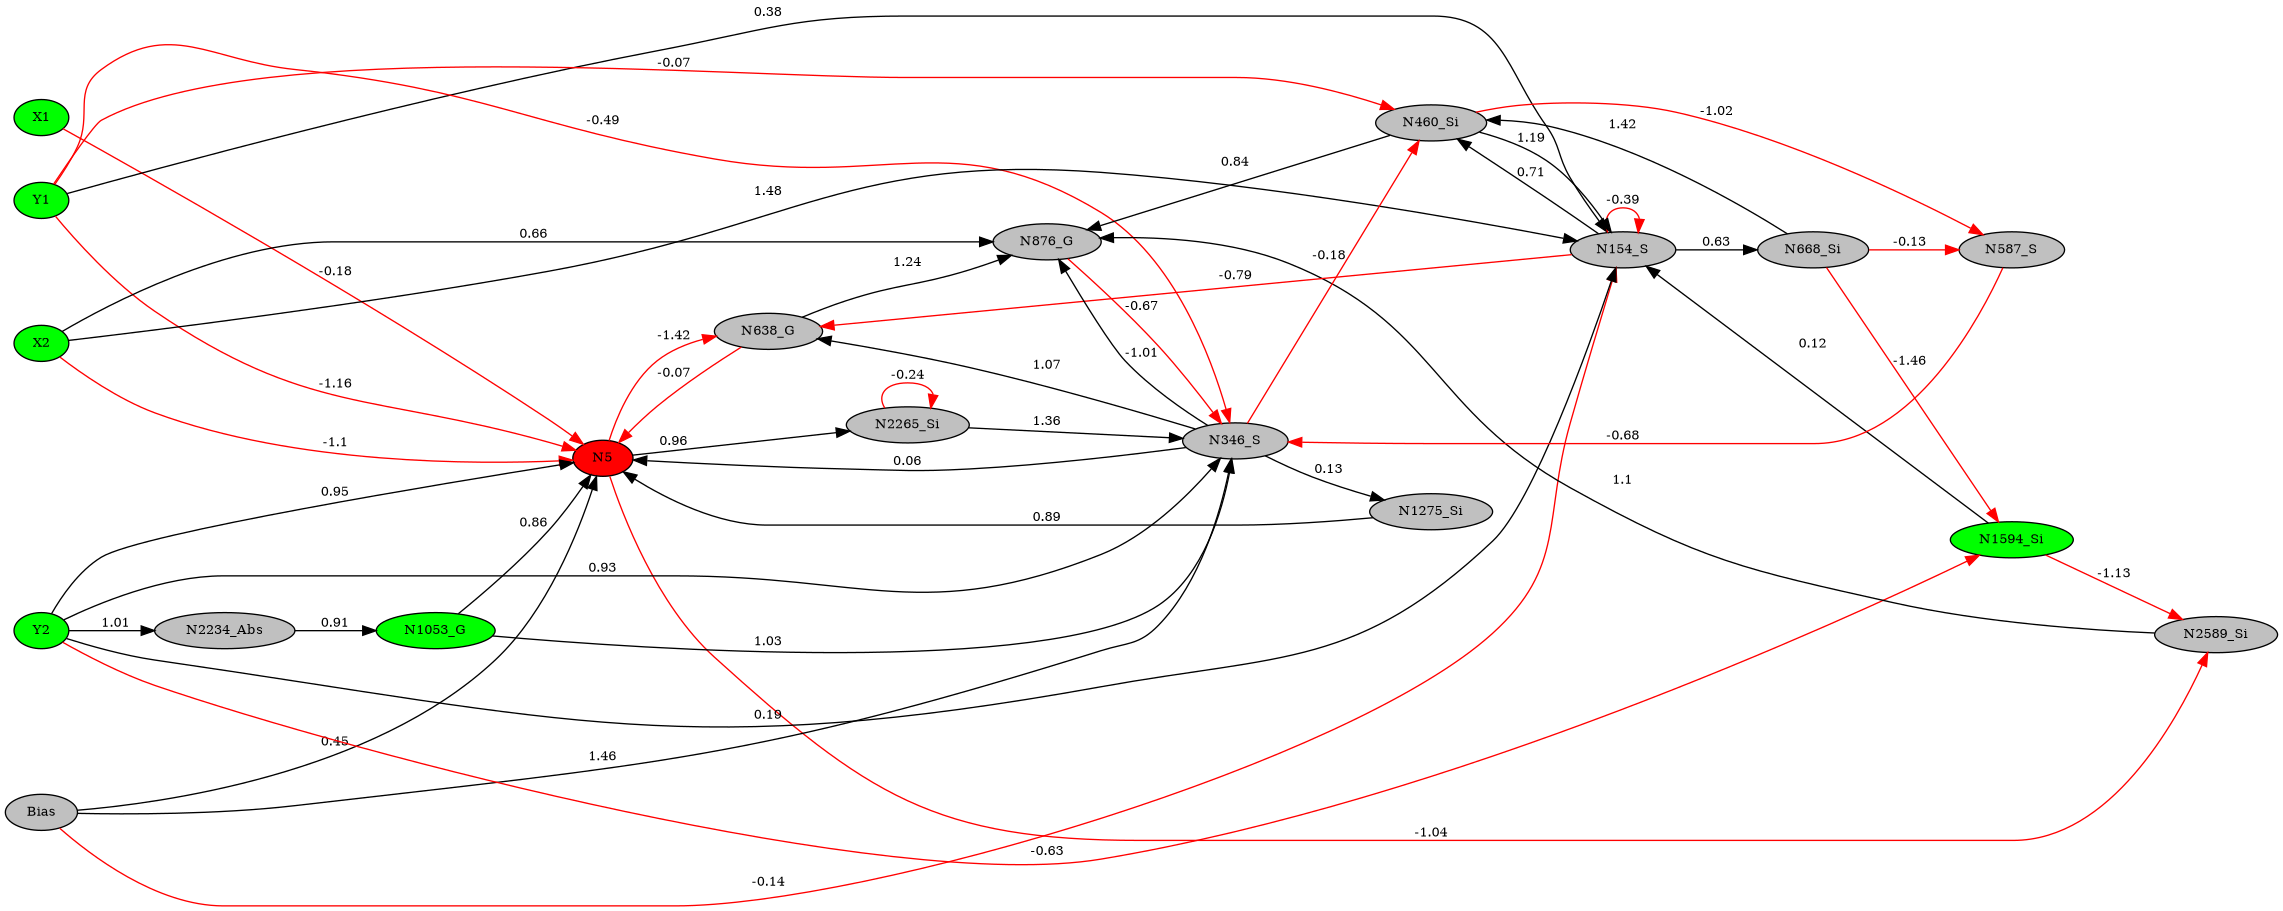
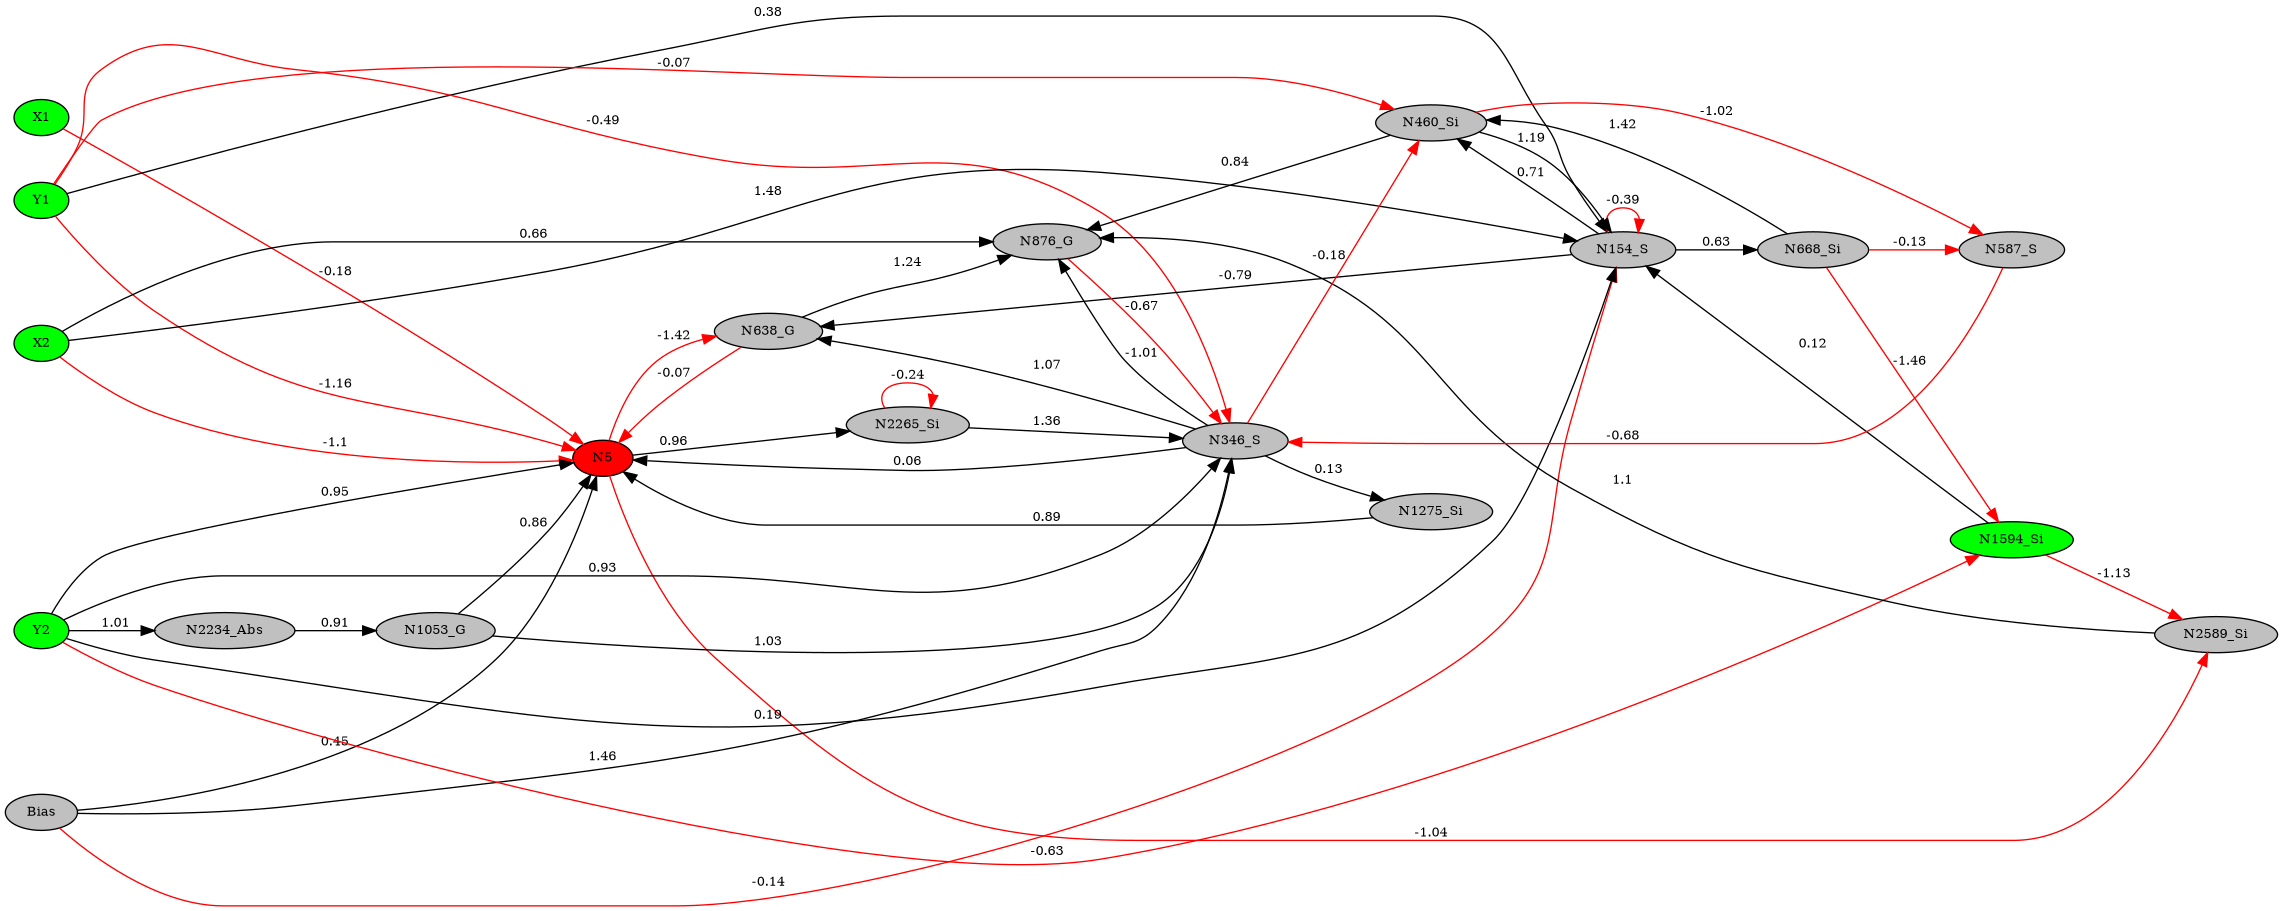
edge "N154_S" -> "N638_G": color red -> black
node "N1053_G": fillcolor green -> gray
